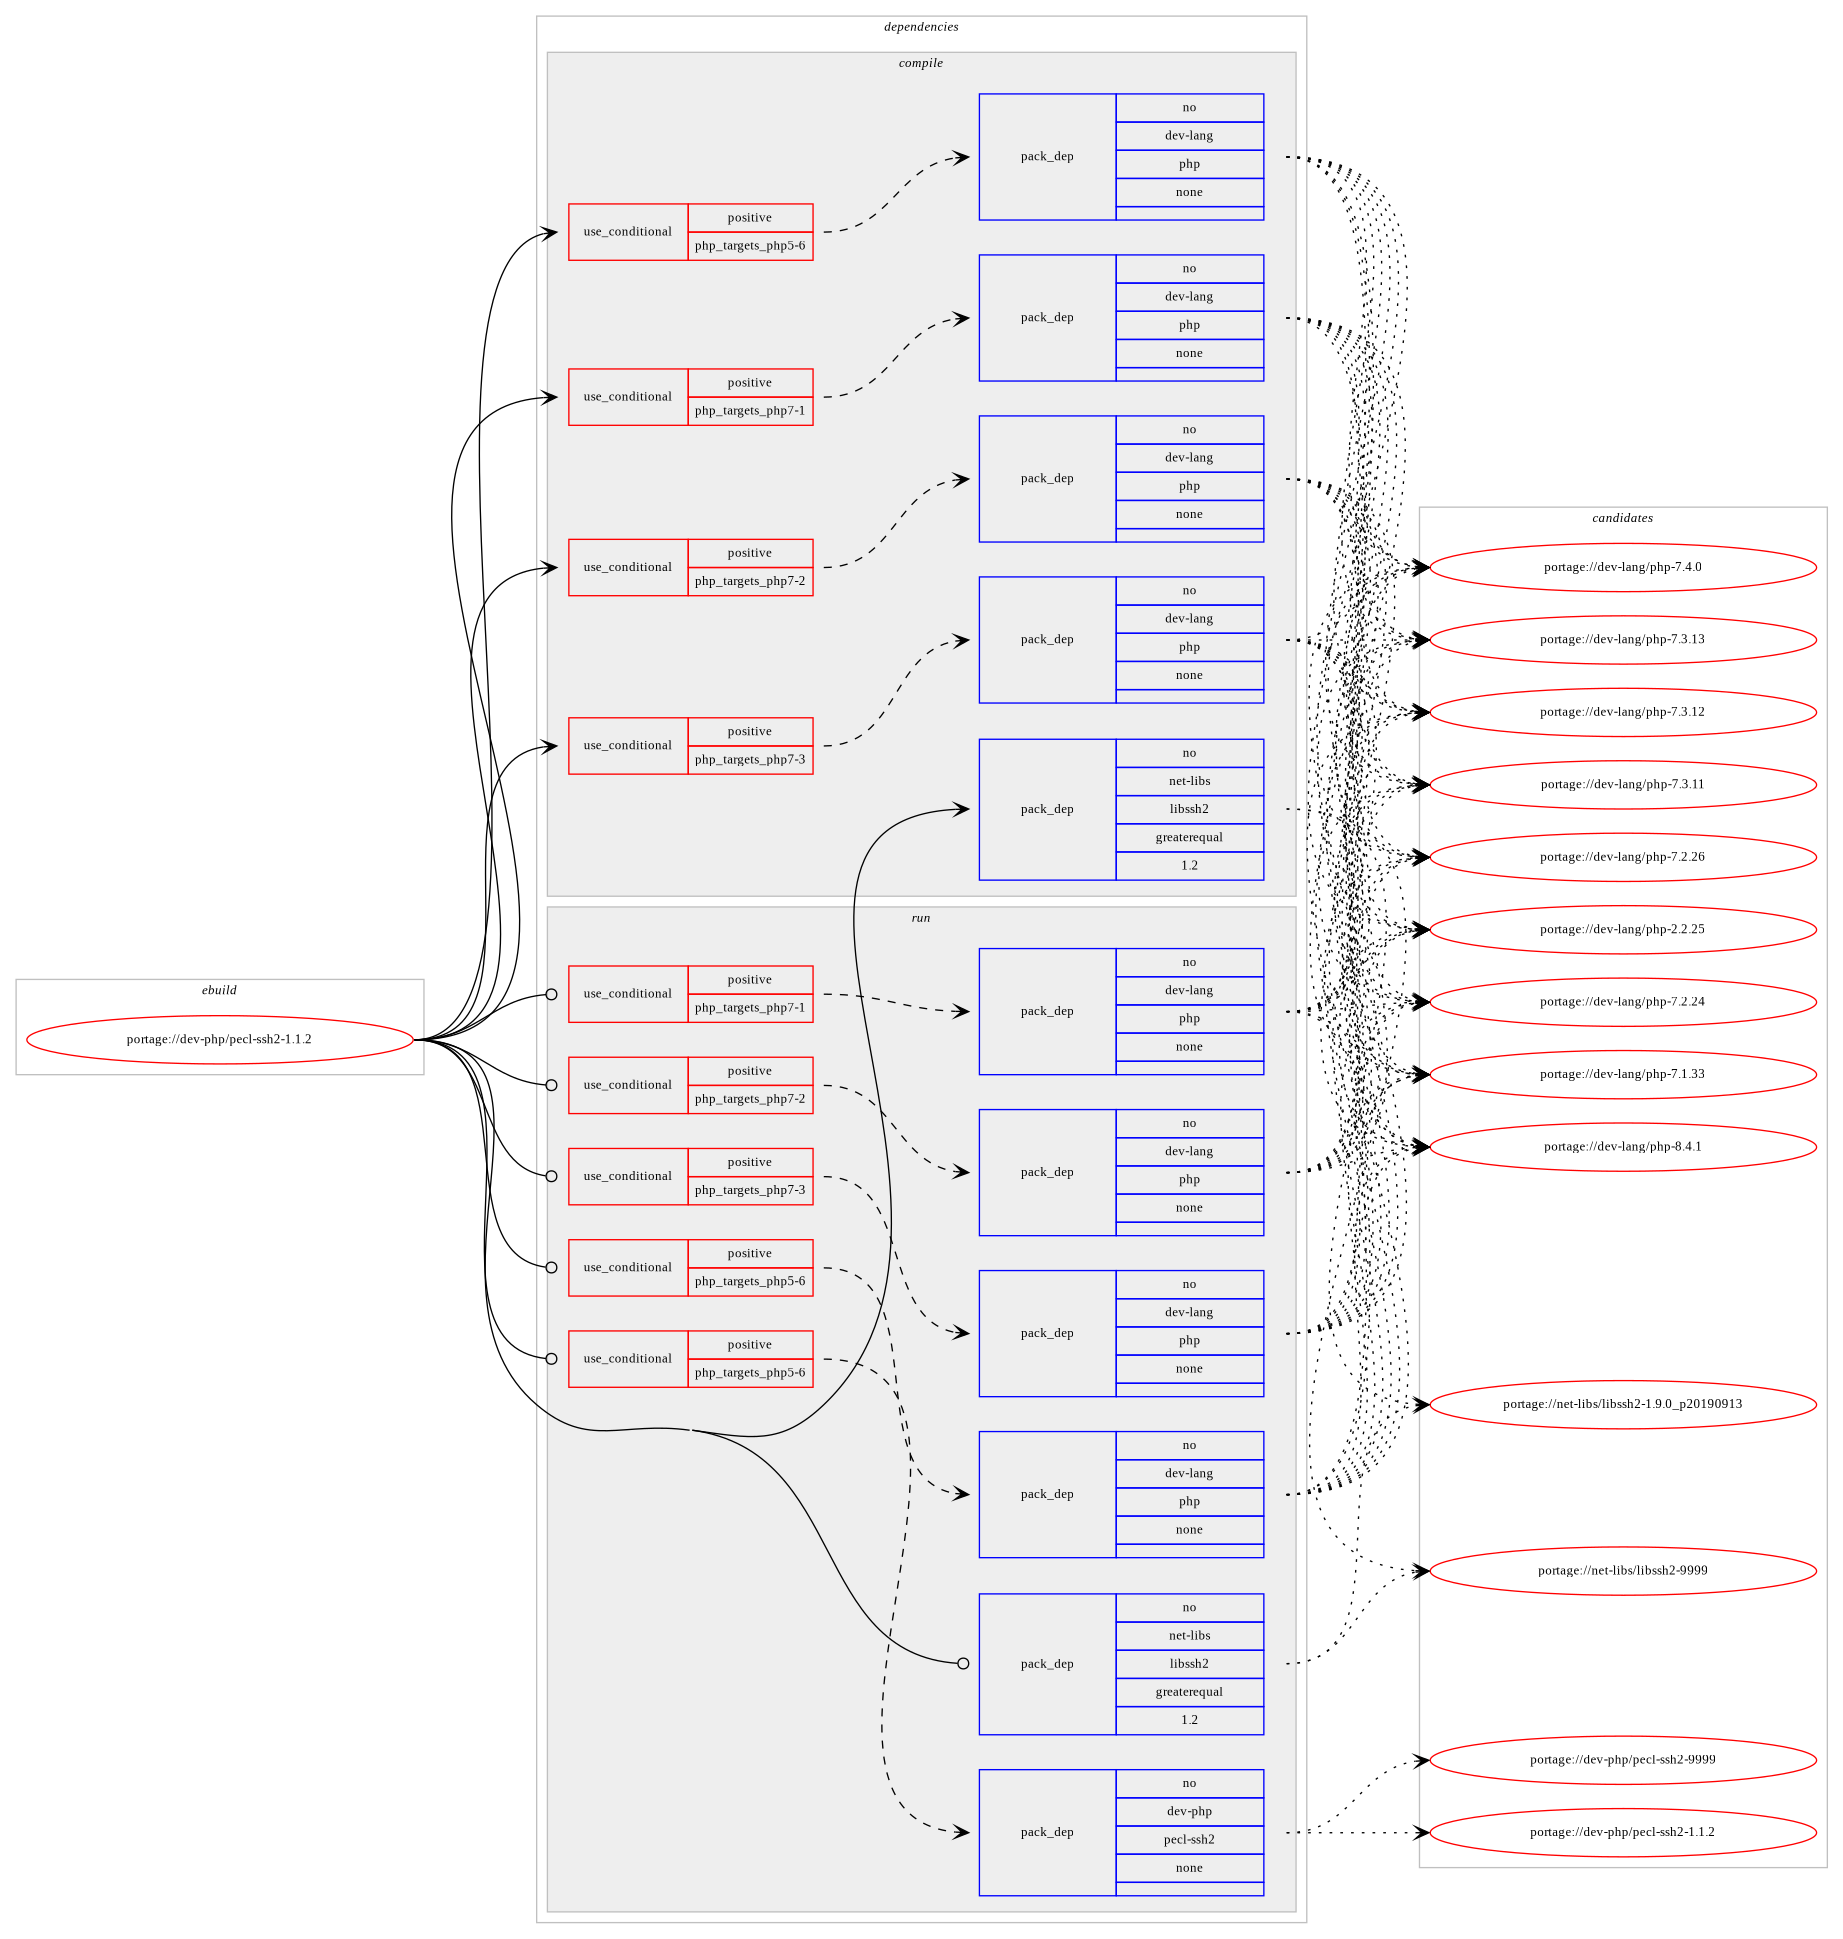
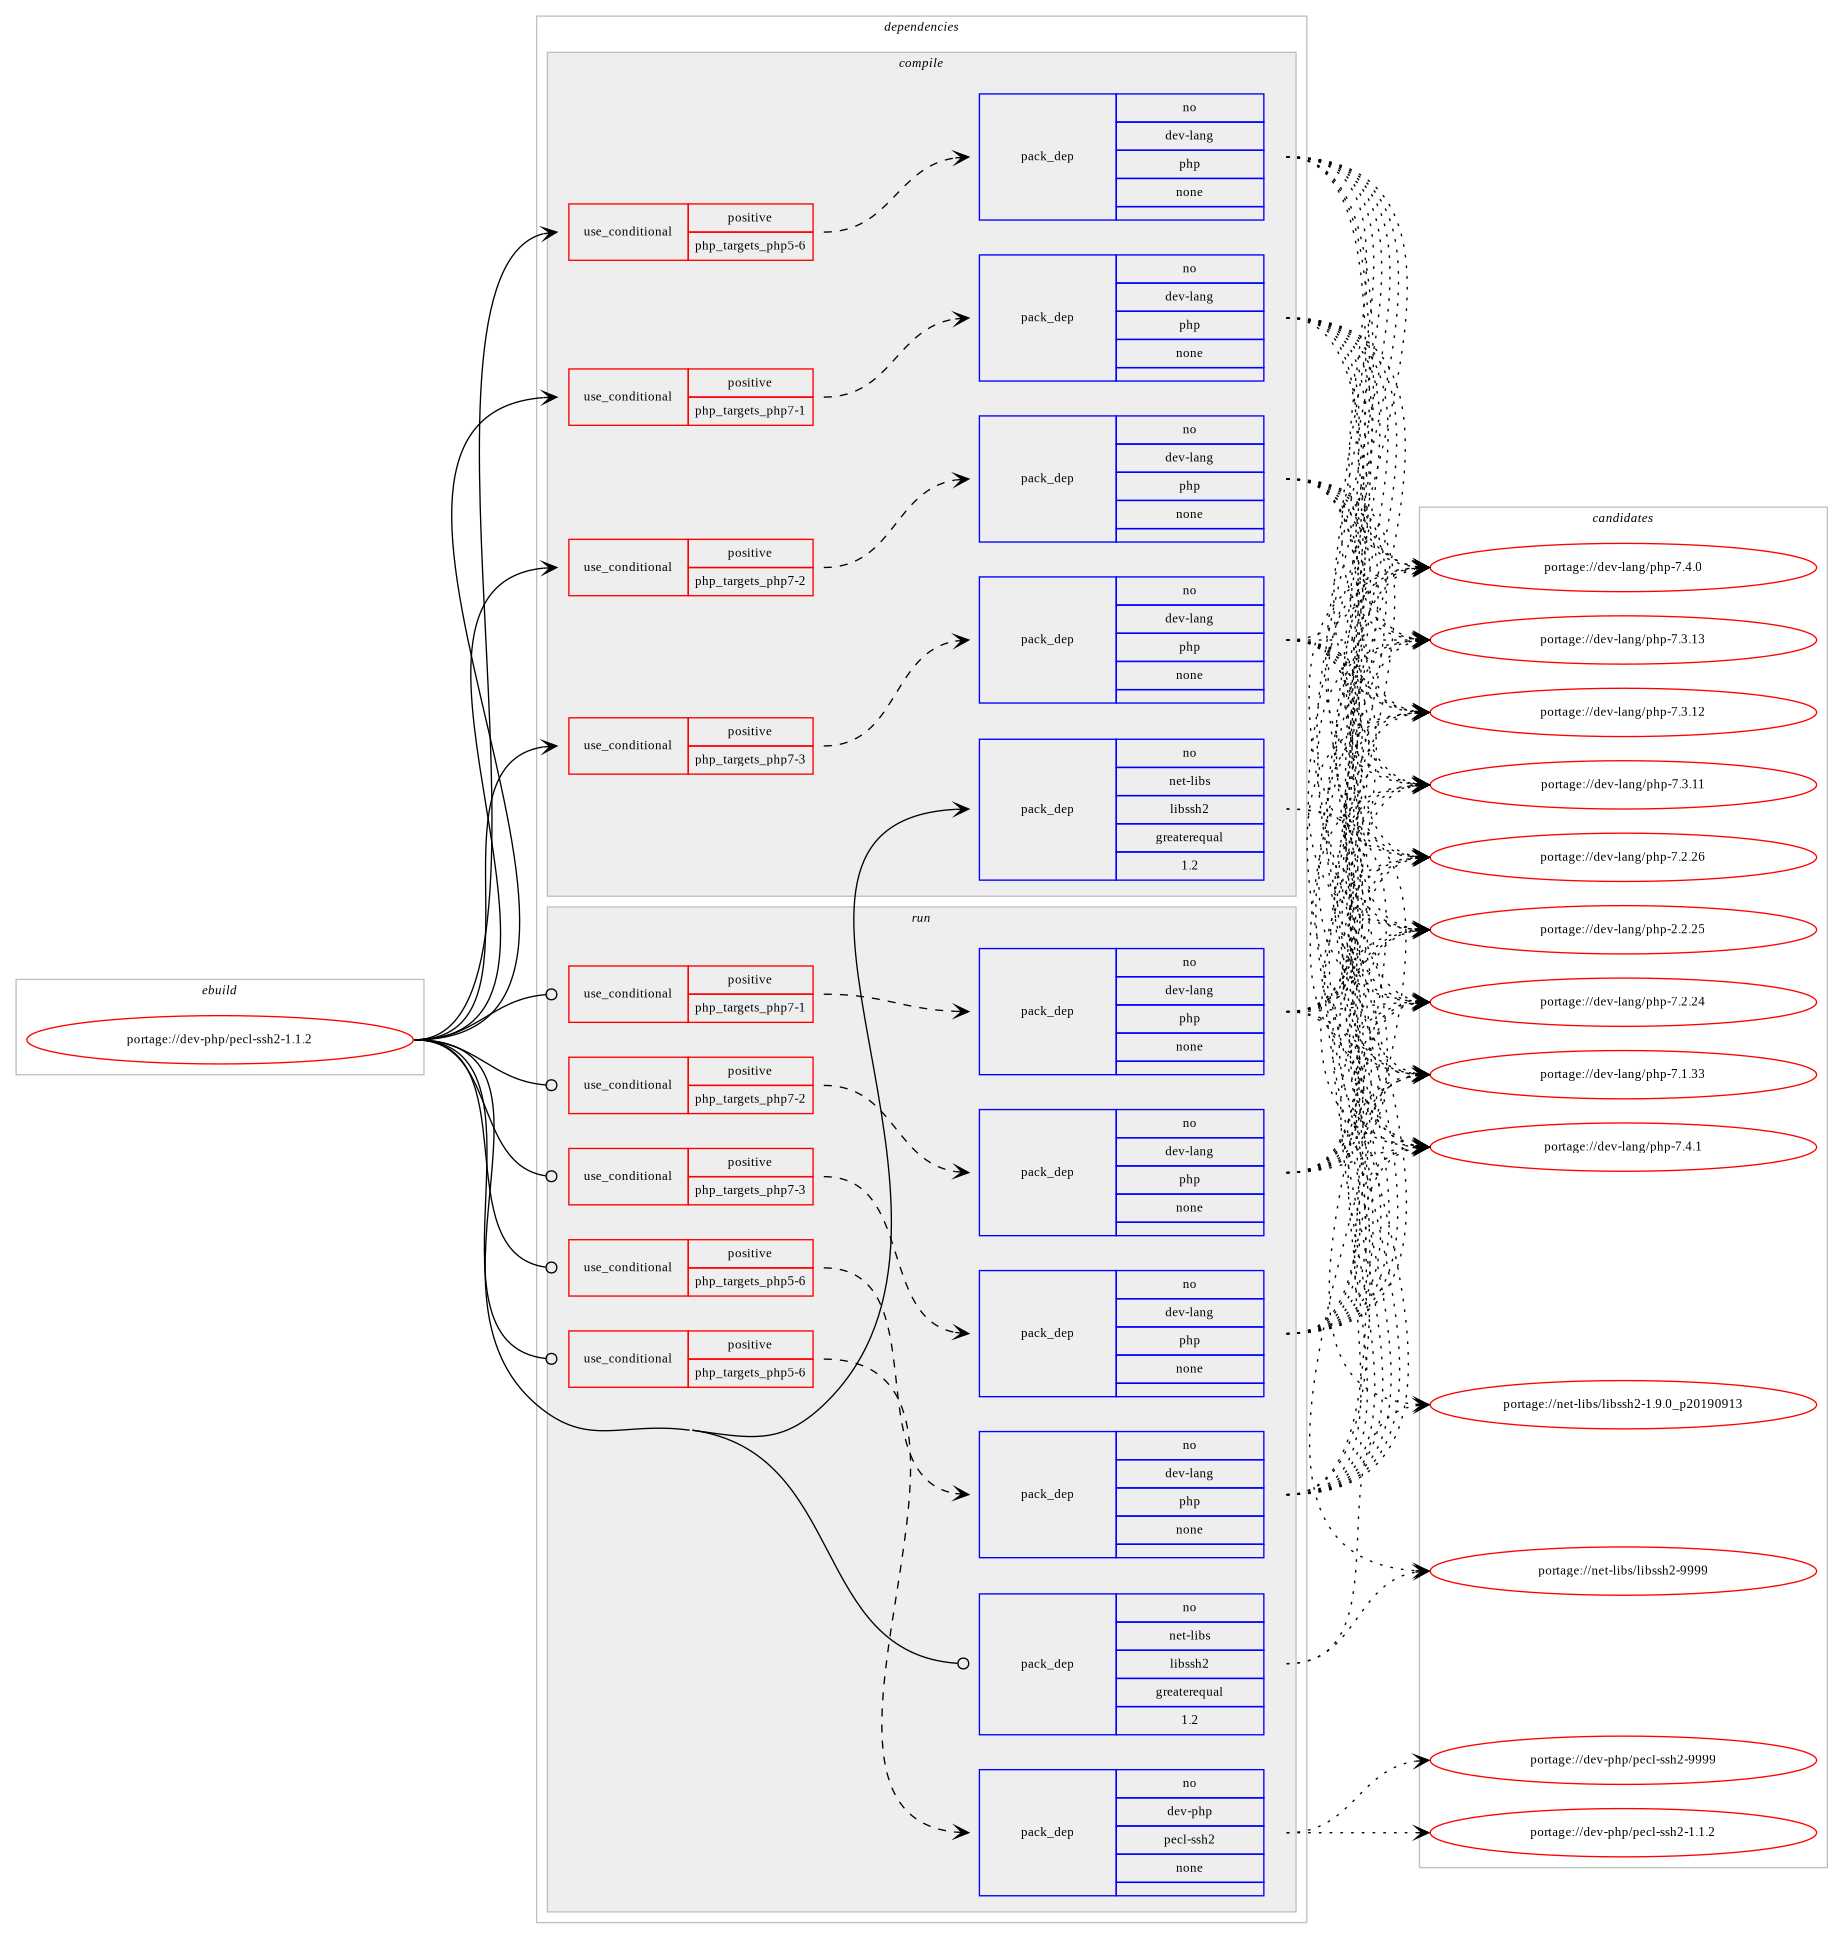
node "portage://dev-lang/php-8.4.1": label "portage://dev-lang/php-8.4.1" -> "portage://dev-lang/php-7.4.1"
